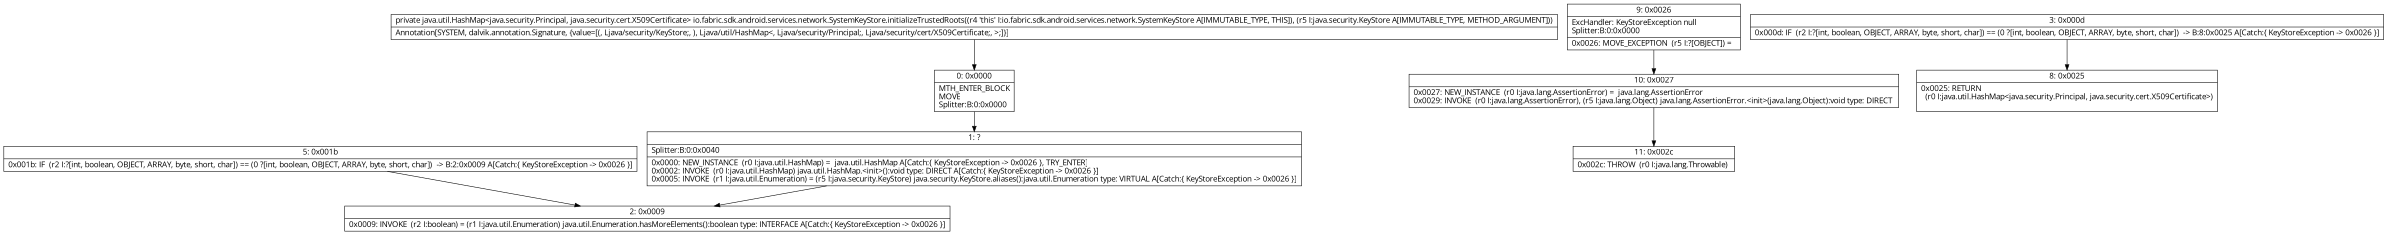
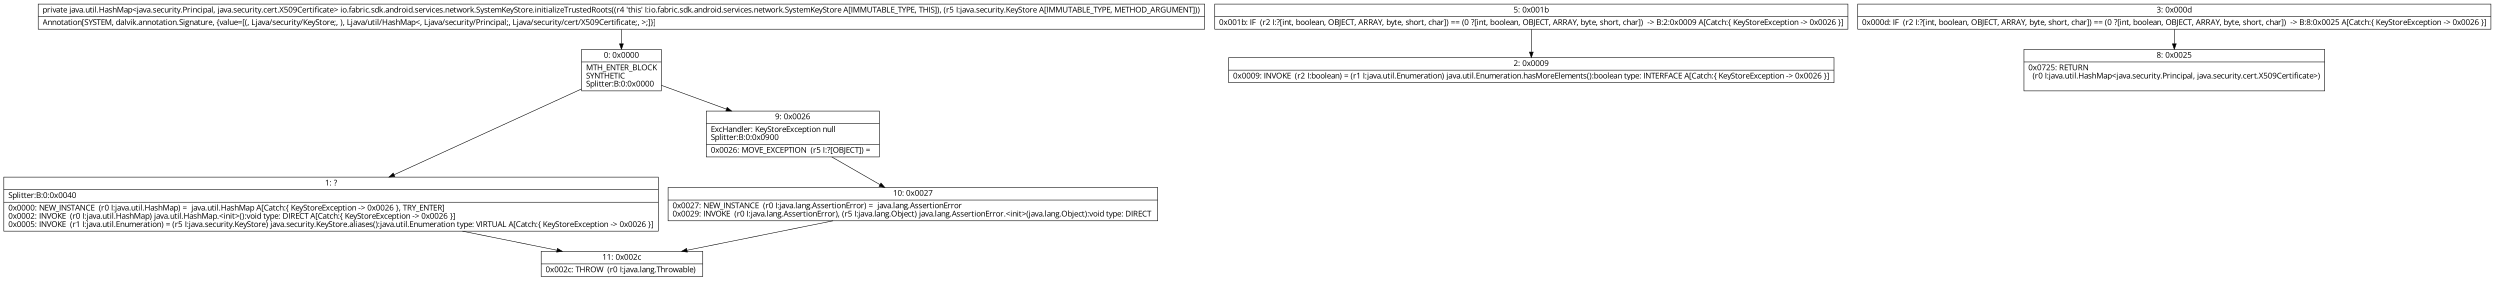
node "9: 0x0026": text "Splitter:B:0:0x0000" -> "Splitter:B:0:0x0900"
node "8: 0x0025": text "0x0025: RETURN" -> "0x0725: RETURN"
edge "0: 0x0000" -> "9: 0x0026": added
node "0: 0x0000": text "MOVE" -> "SYNTHETIC"
edge "1: ?" -> "2: 0x0009": now "1: ?" -> "11: 0x002c"
